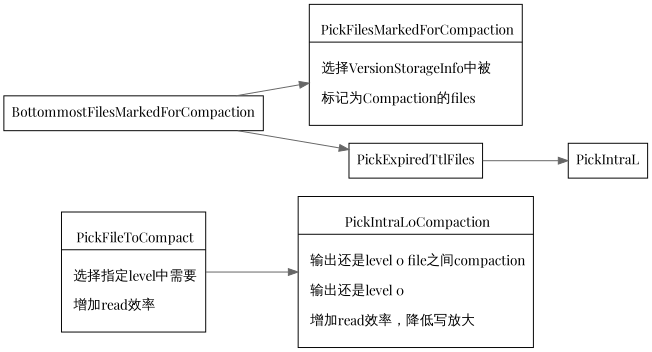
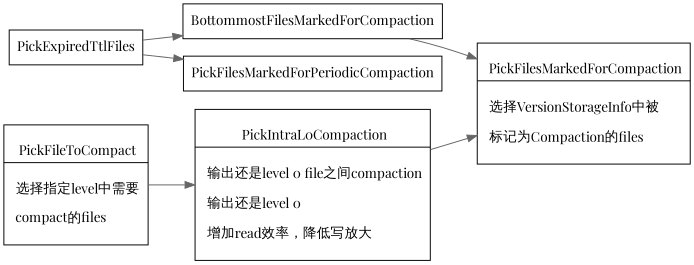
edge "BottommostFilesMarkedForCompaction" -> "PickExpiredTtlFiles": reversed
edge "PickIntraL0Compaction" -> "PickFilesMarkedForCompaction": added
node "PickIntraL": label "PickIntraL" -> "PickFilesMarkedForPeriodicCompaction"
node "PickFileToCompact": text "增加read效率" -> "compact的files"
